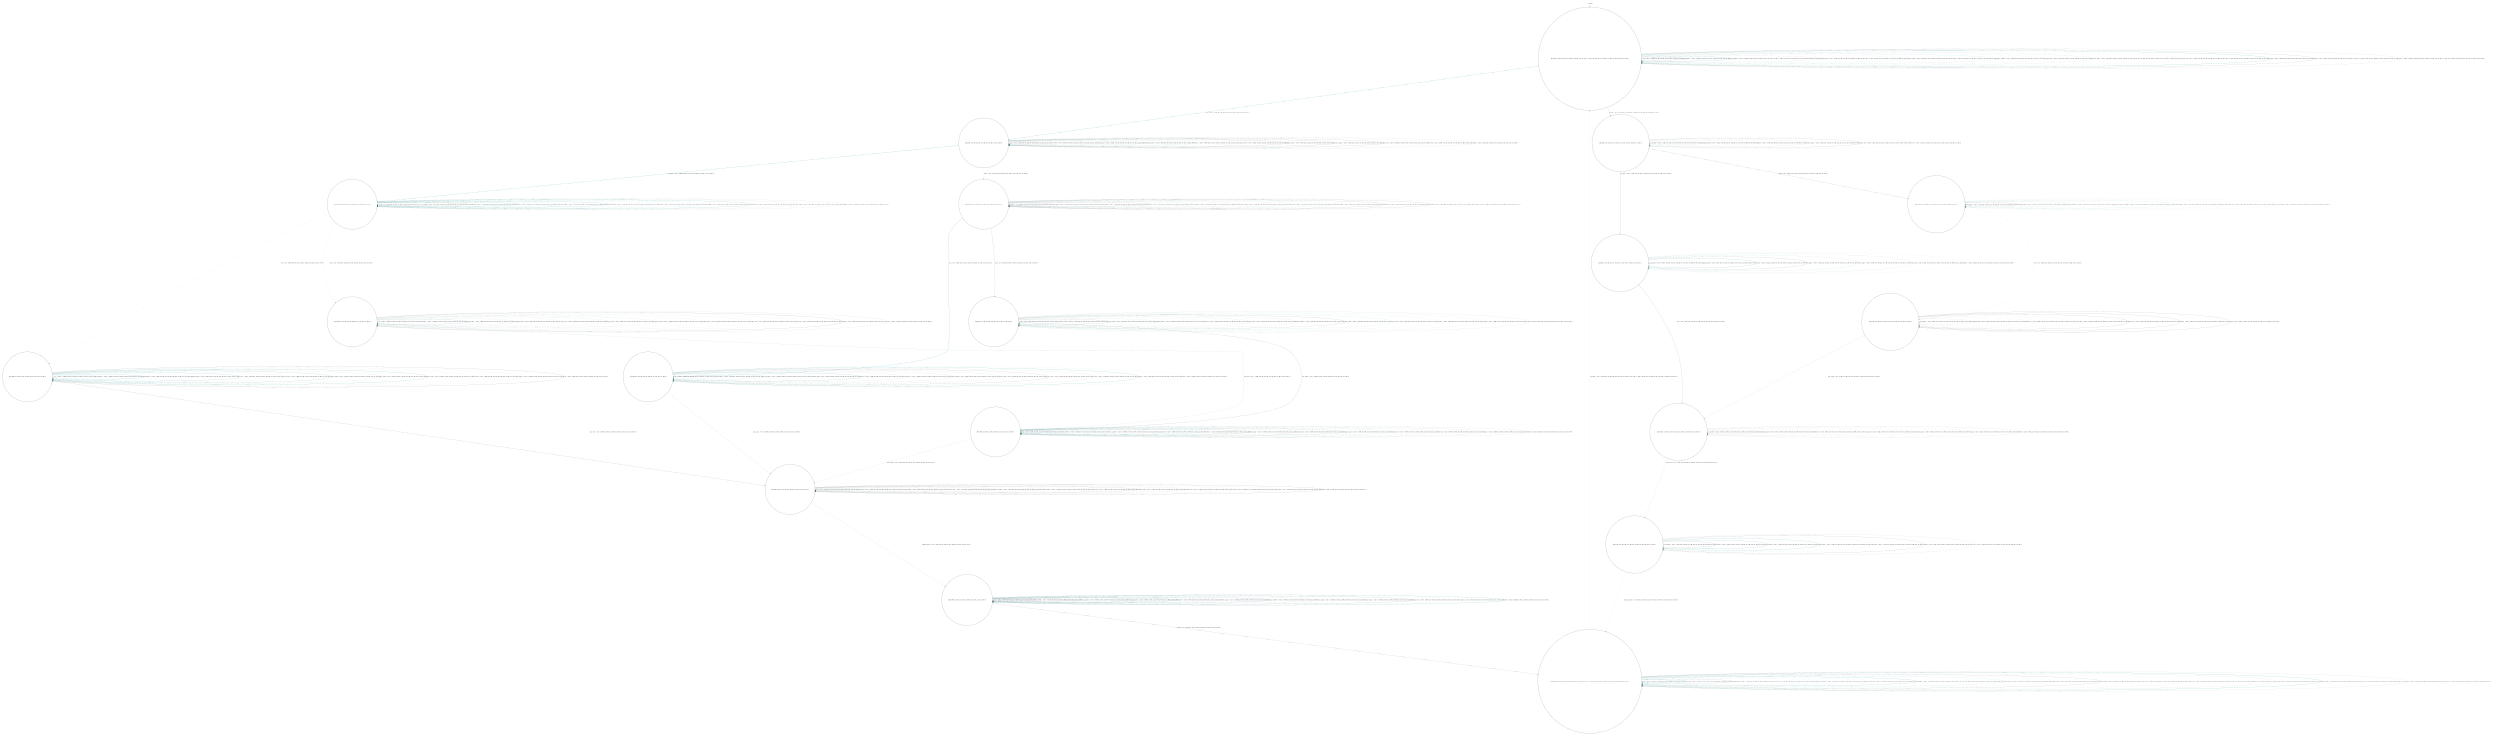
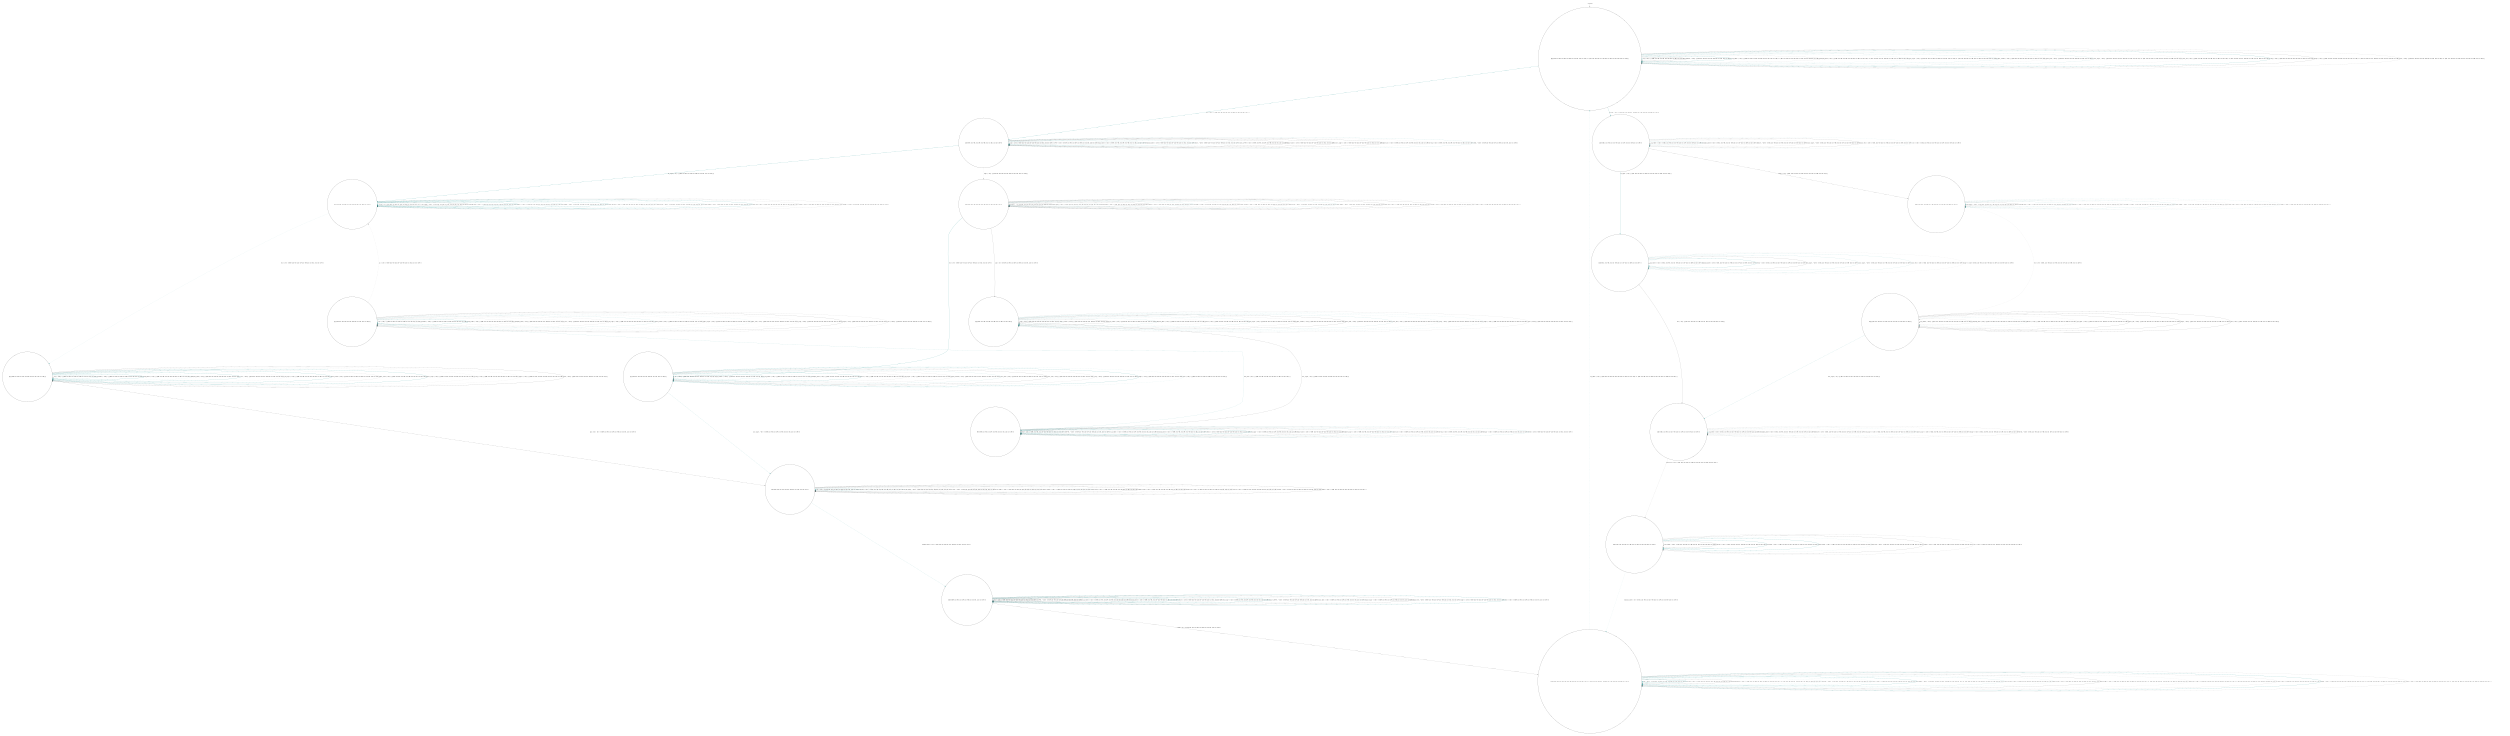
edge "2@[((EUR and TEA and CAP and TON and not DOL and not COF))]" -> "6@[((EUR and TEA and CAP and TON and not DOL and not COF))]": reversed
edge "9@[((EUR and TEA and CAP and TON and not DOL and not COF))]" -> "8@[((EUR and TEA and CAP and TON and not DOL and not COF))]": removed, label "pour_coffee / ok() [((EUR and TEA and CAP and TON and not DOL and not COF))]"
